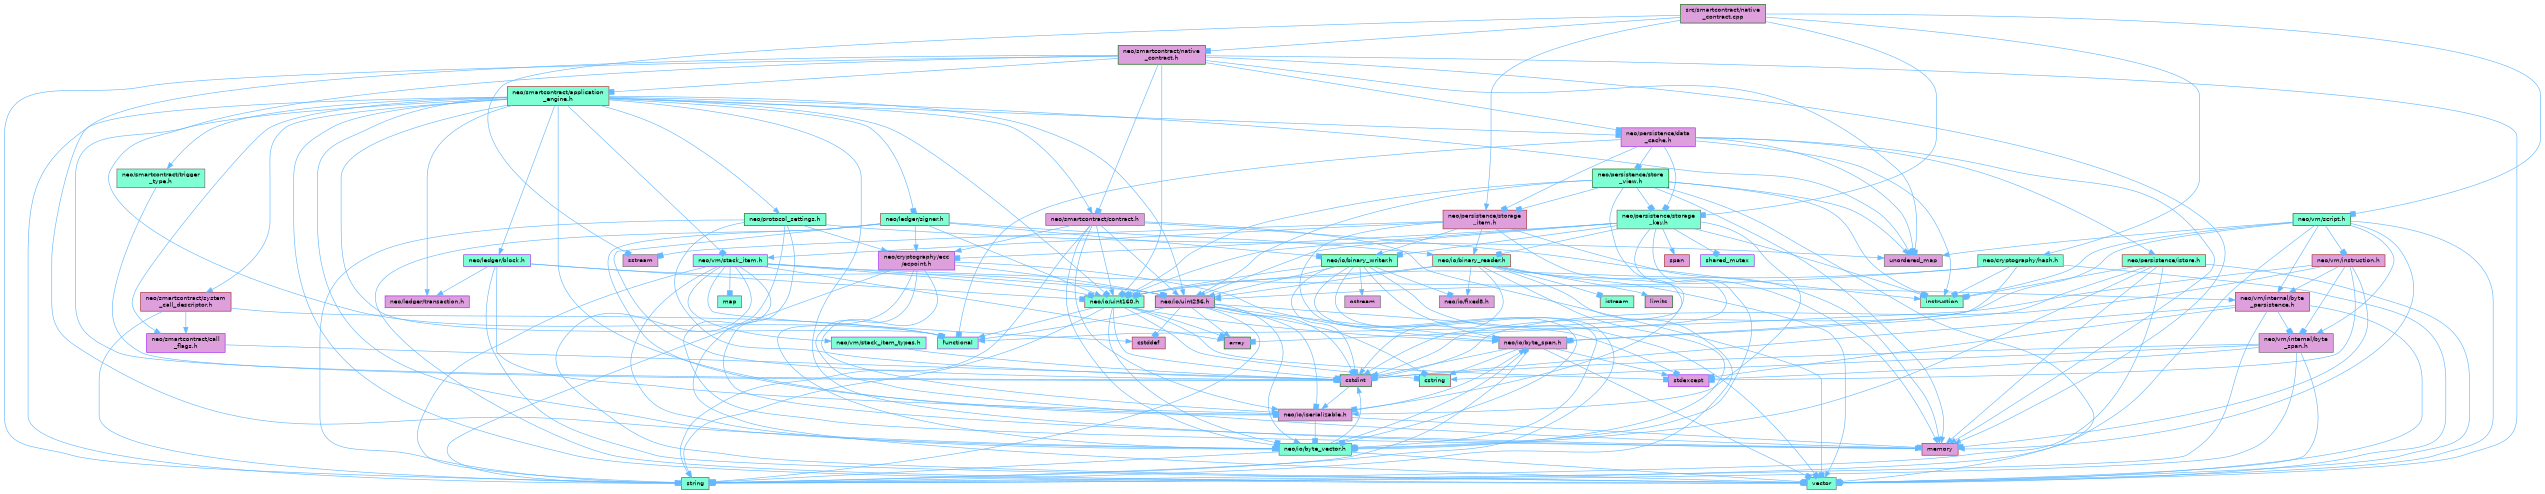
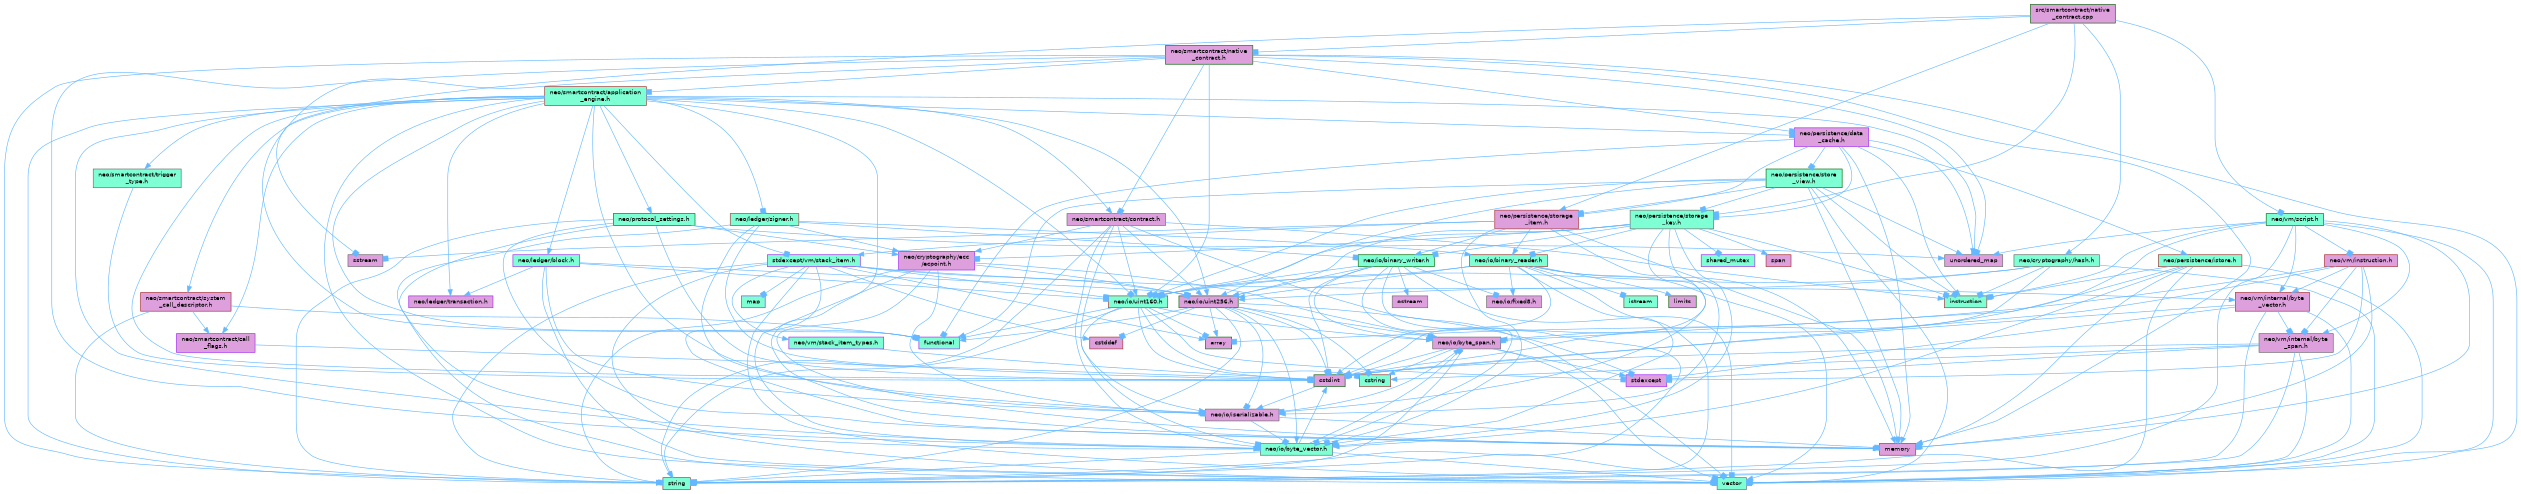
node "neo/vm/stack_item.h": label "neo/vm/stack_item.h" -> "stdexcept/vm/stack_item.h"
edge "neo/ledger/signer.h" -> "neo/io/uint160.h": removed
node "neo/vm/internal/byte _persistence.h": label "neo/vm/internal/byte _persistence.h" -> "neo/vm/internal/byte _vector.h"
